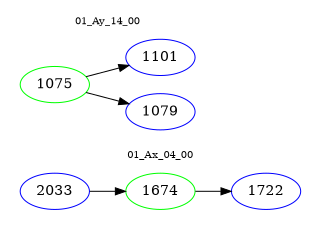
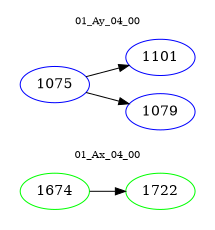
cluster "01_Ay_14_00": label "01_Ay_14_00" -> "01_Ay_04_00"
node "1075": color green -> blue
node "2033": removed
node "1722": color blue -> green
